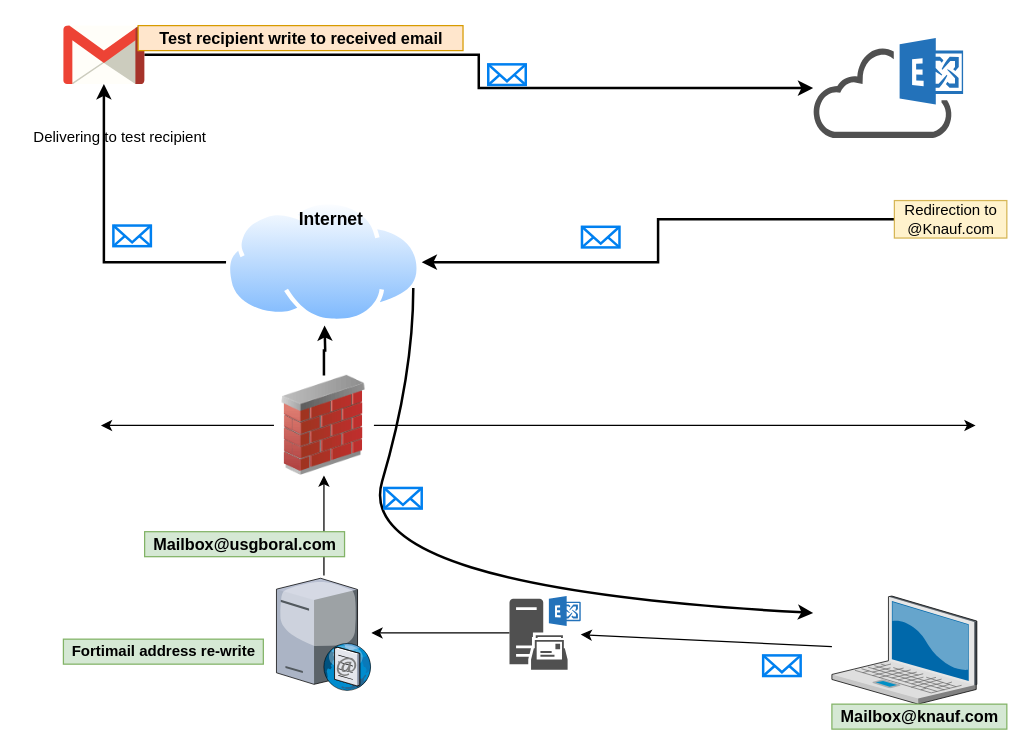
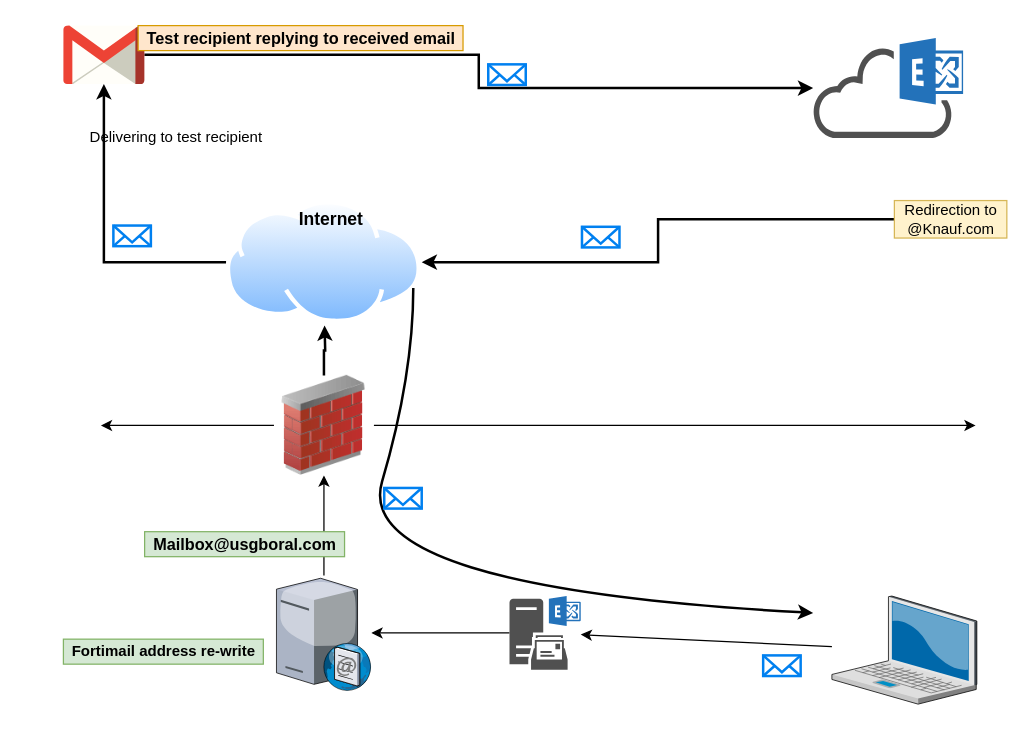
node "Test recipient write to received email": label "Test recipient write to received email" -> "Test recipient replying to received email"
node "Delivering to test recipient": moved (119, 138) -> (176, 138)
node "Mailbox@knauf.com": removed
